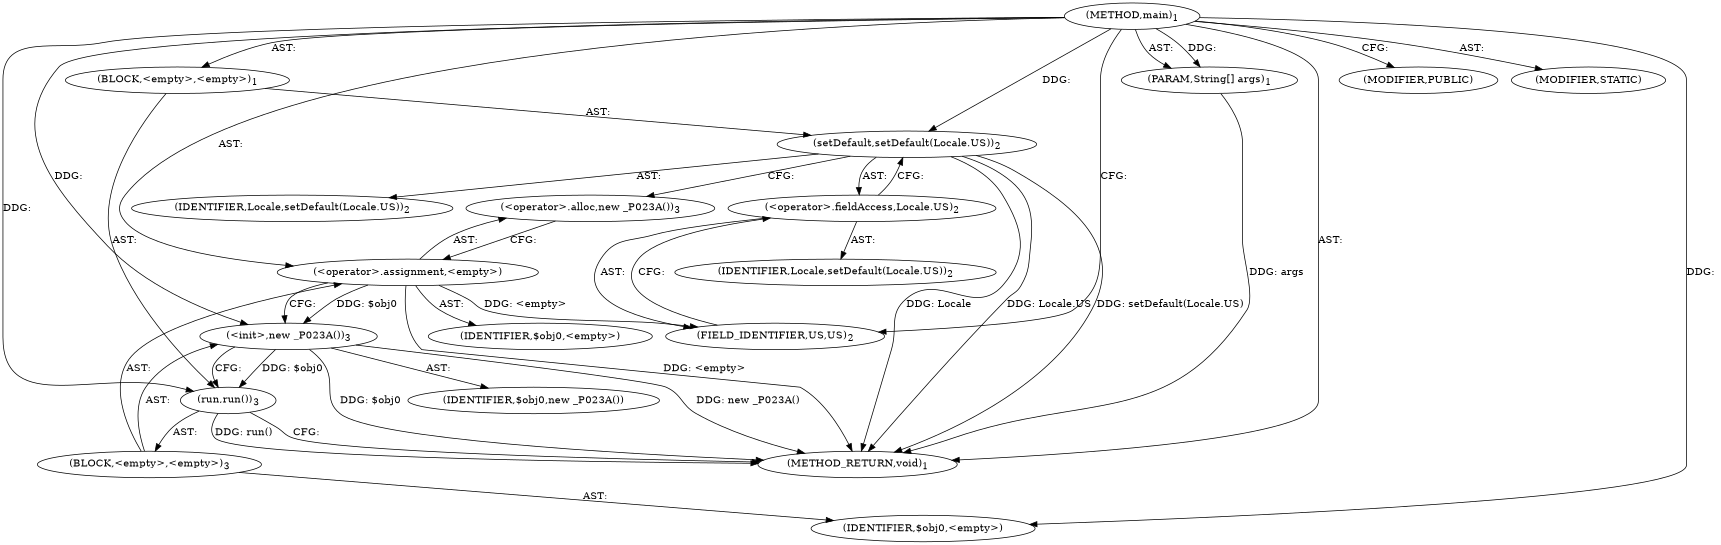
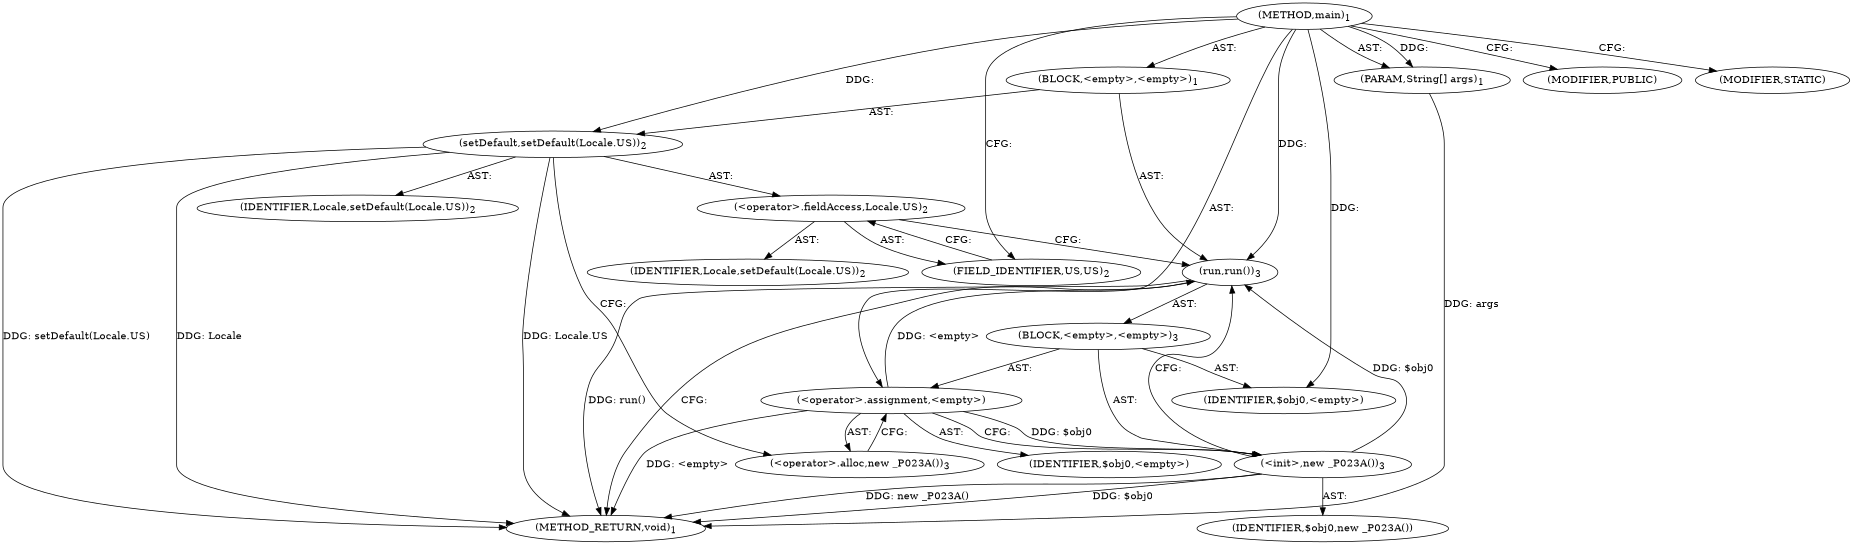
edge "(METHOD,main)" -> "(<init>,new _P023A())": removed, label "DDG:"
edge "(METHOD,main)" -> "(MODIFIER,STATIC)": label "AST: " -> "CFG: "
edge "(<operator>.fieldAccess,Locale.US)" -> "(setDefault,setDefault(Locale.US))": now "(<operator>.fieldAccess,Locale.US)" -> "(run,run())"
edge "(<operator>.assignment,<empty>)" -> "(FIELD_IDENTIFIER,US,US)": now "(<operator>.assignment,<empty>)" -> "(run,run())"
edge "(METHOD,main)" -> "(METHOD_RETURN,void)": removed, label "AST:"
